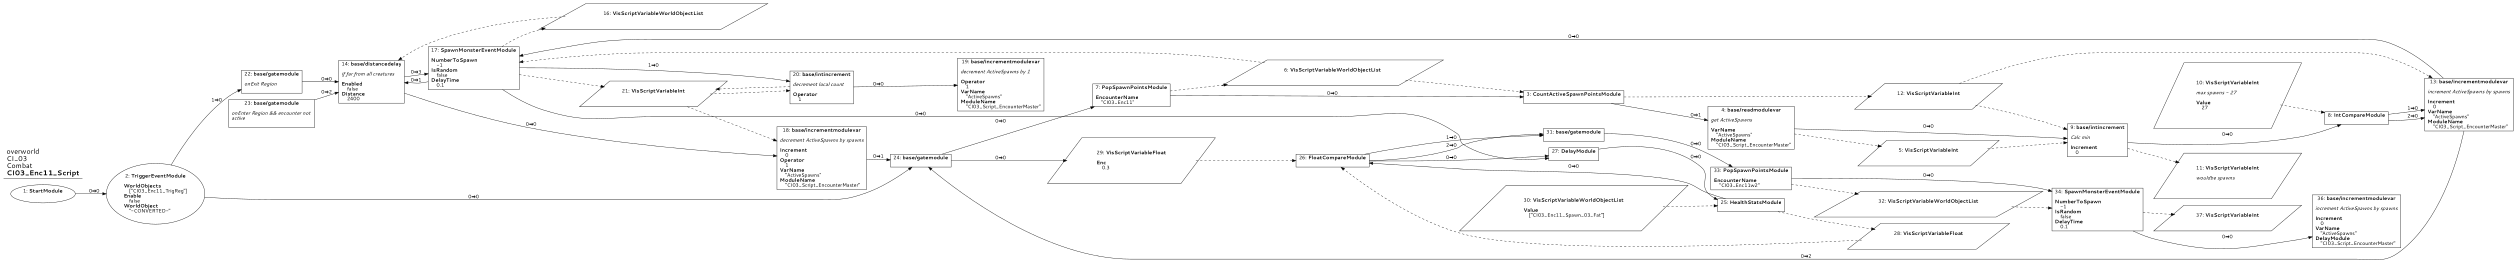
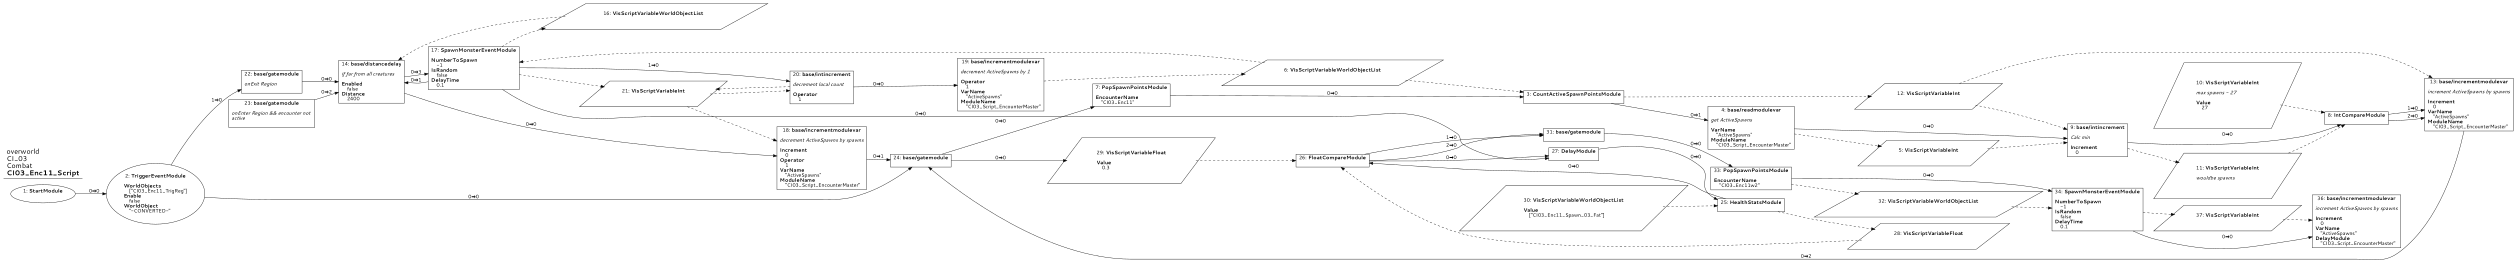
edge "13:" -> "17:": removed, label "0→0"
edge "7:" -> "6:": now "19:" -> "6:"
edge "11:" -> "8:": added
node "29:": text "Enc" -> "Value"
edge "37:" -> "36:": added
